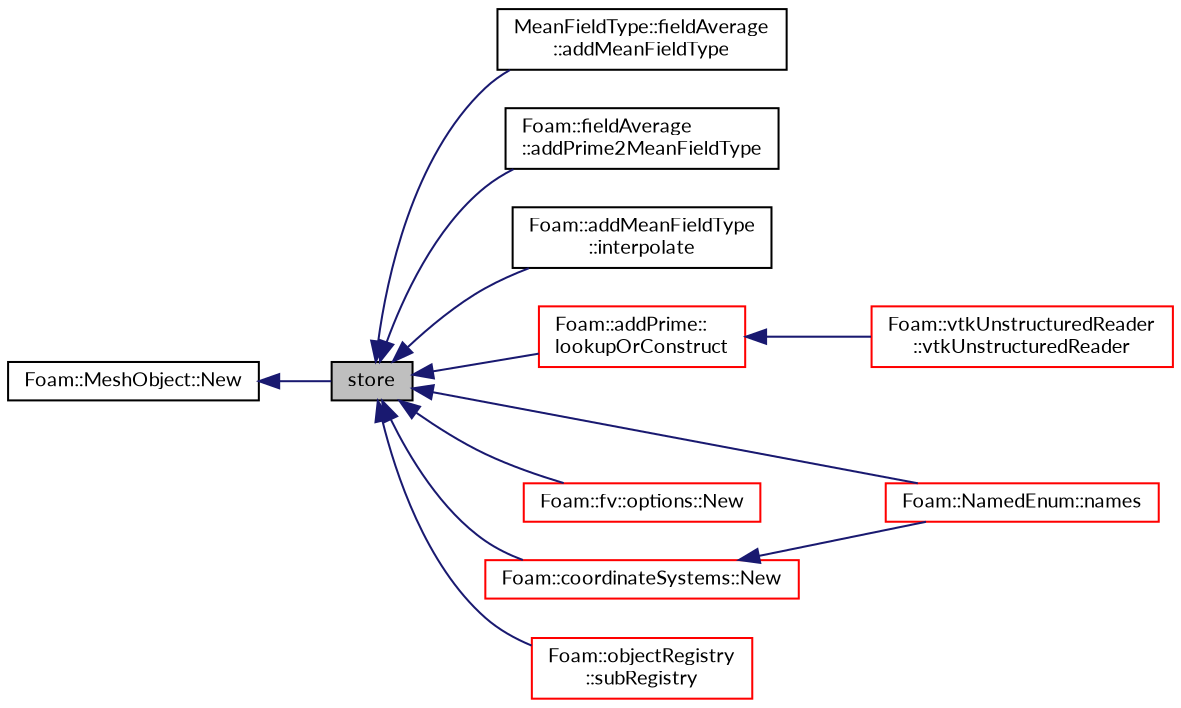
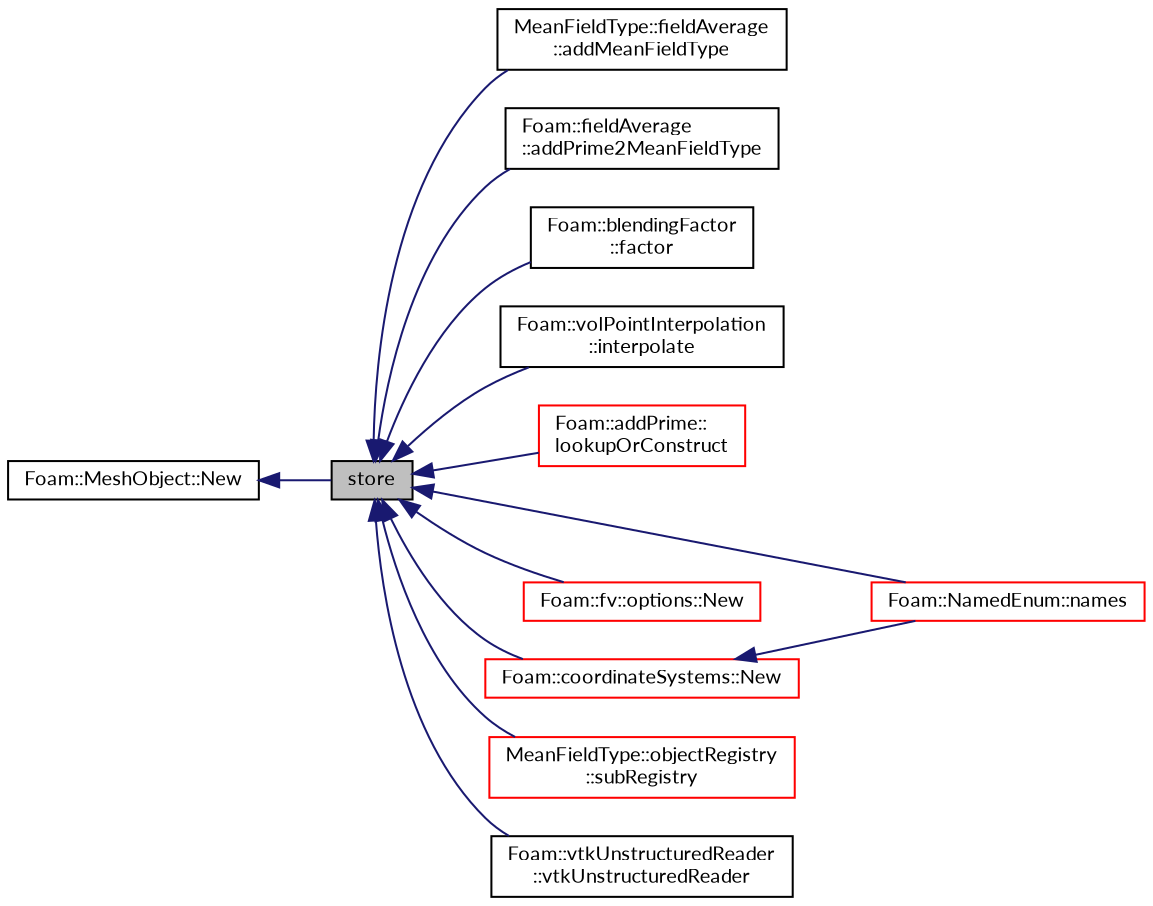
node "Foam::addMeanFieldType ::interpolate": label "Foam::addMeanFieldType ::interpolate" -> "Foam::volPointInterpolation ::interpolate"
node "Foam::blendingFactor ::factor": added
edge "Foam::vtkUnstructuredReader ::vtkUnstructuredReader" -> "Foam::addPrime:: lookupOrConstruct": now "Foam::vtkUnstructuredReader ::vtkUnstructuredReader" -> "store"
node "Foam::vtkUnstructuredReader ::vtkUnstructuredReader": color red -> black
node "Foam::objectRegistry ::subRegistry": label "Foam::objectRegistry ::subRegistry" -> "MeanFieldType::objectRegistry ::subRegistry"
